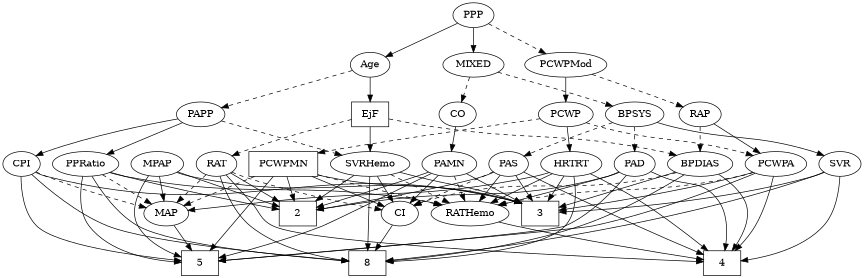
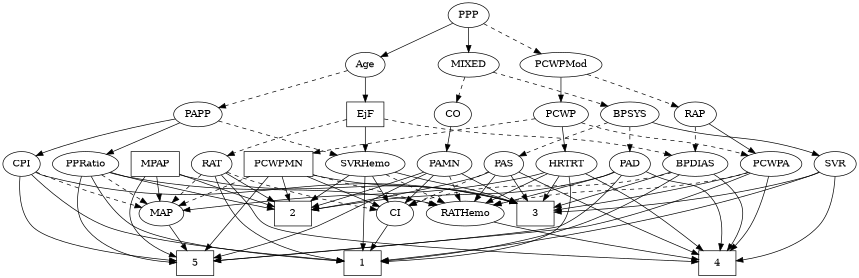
node "MPAP": shape ellipse -> box
node "8": label "8" -> "1"
